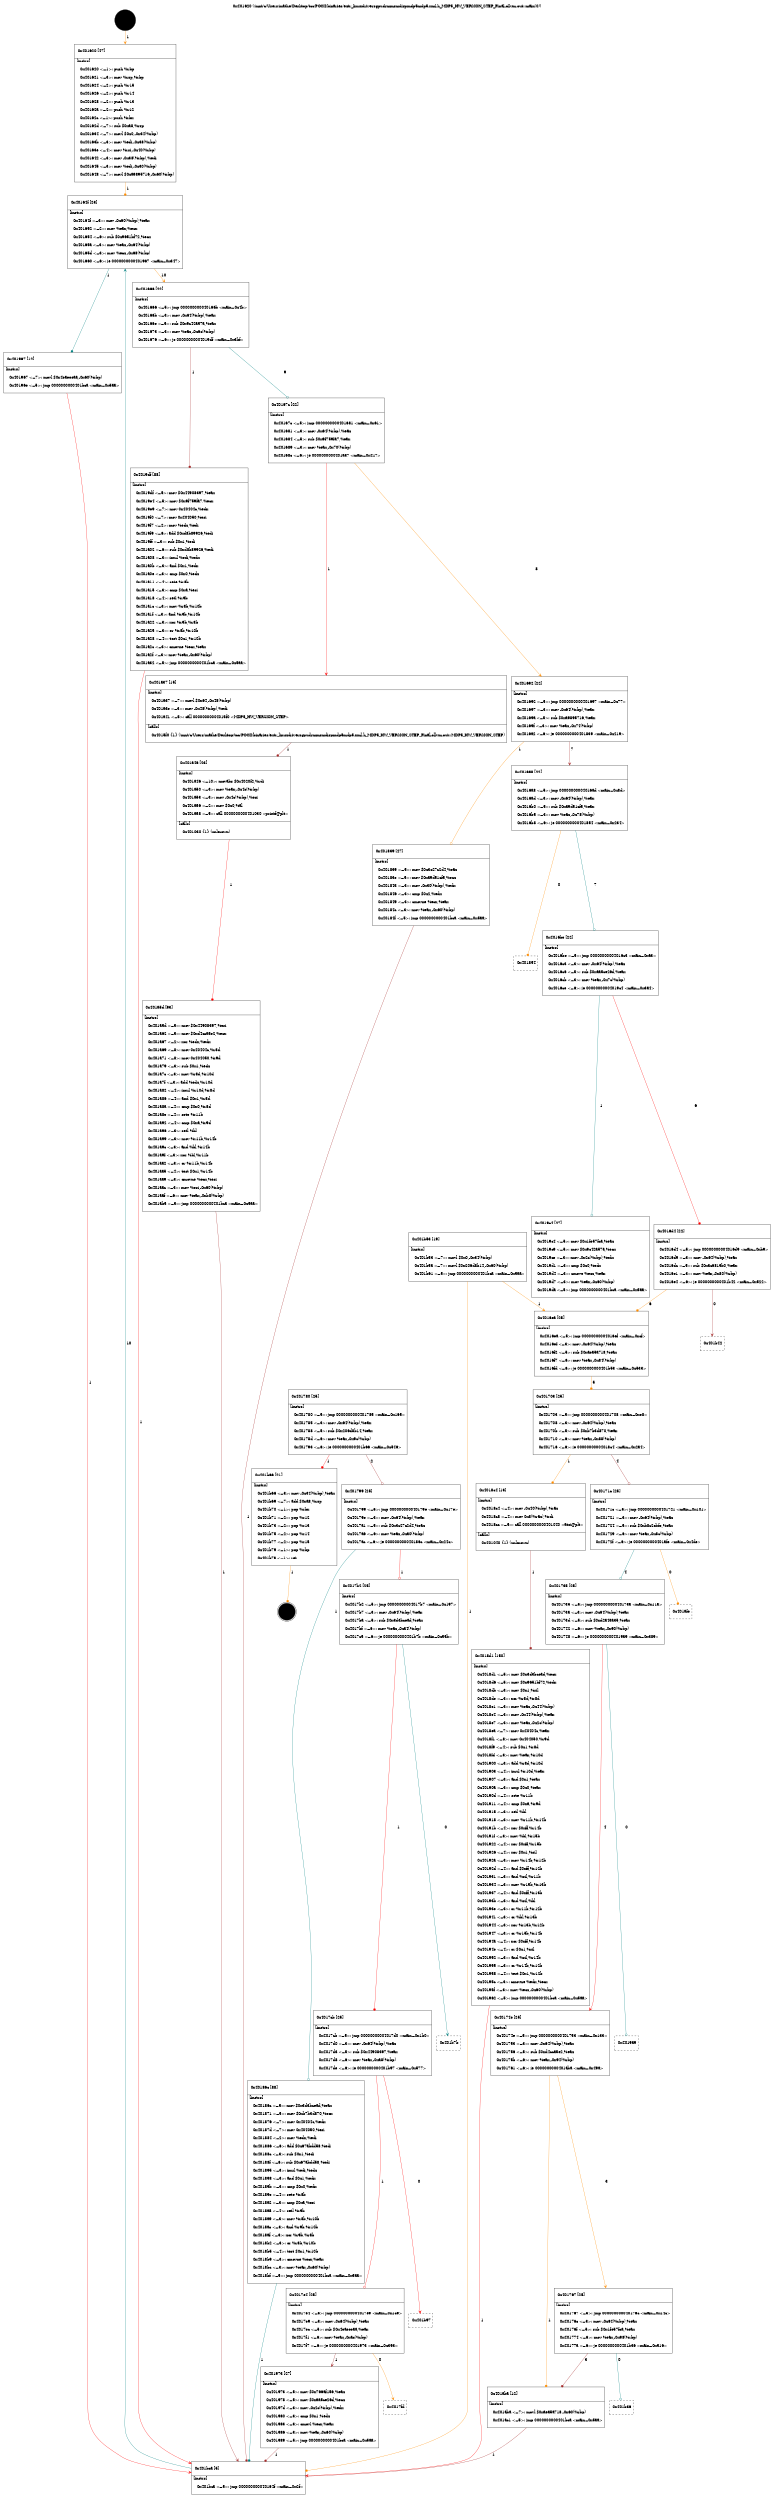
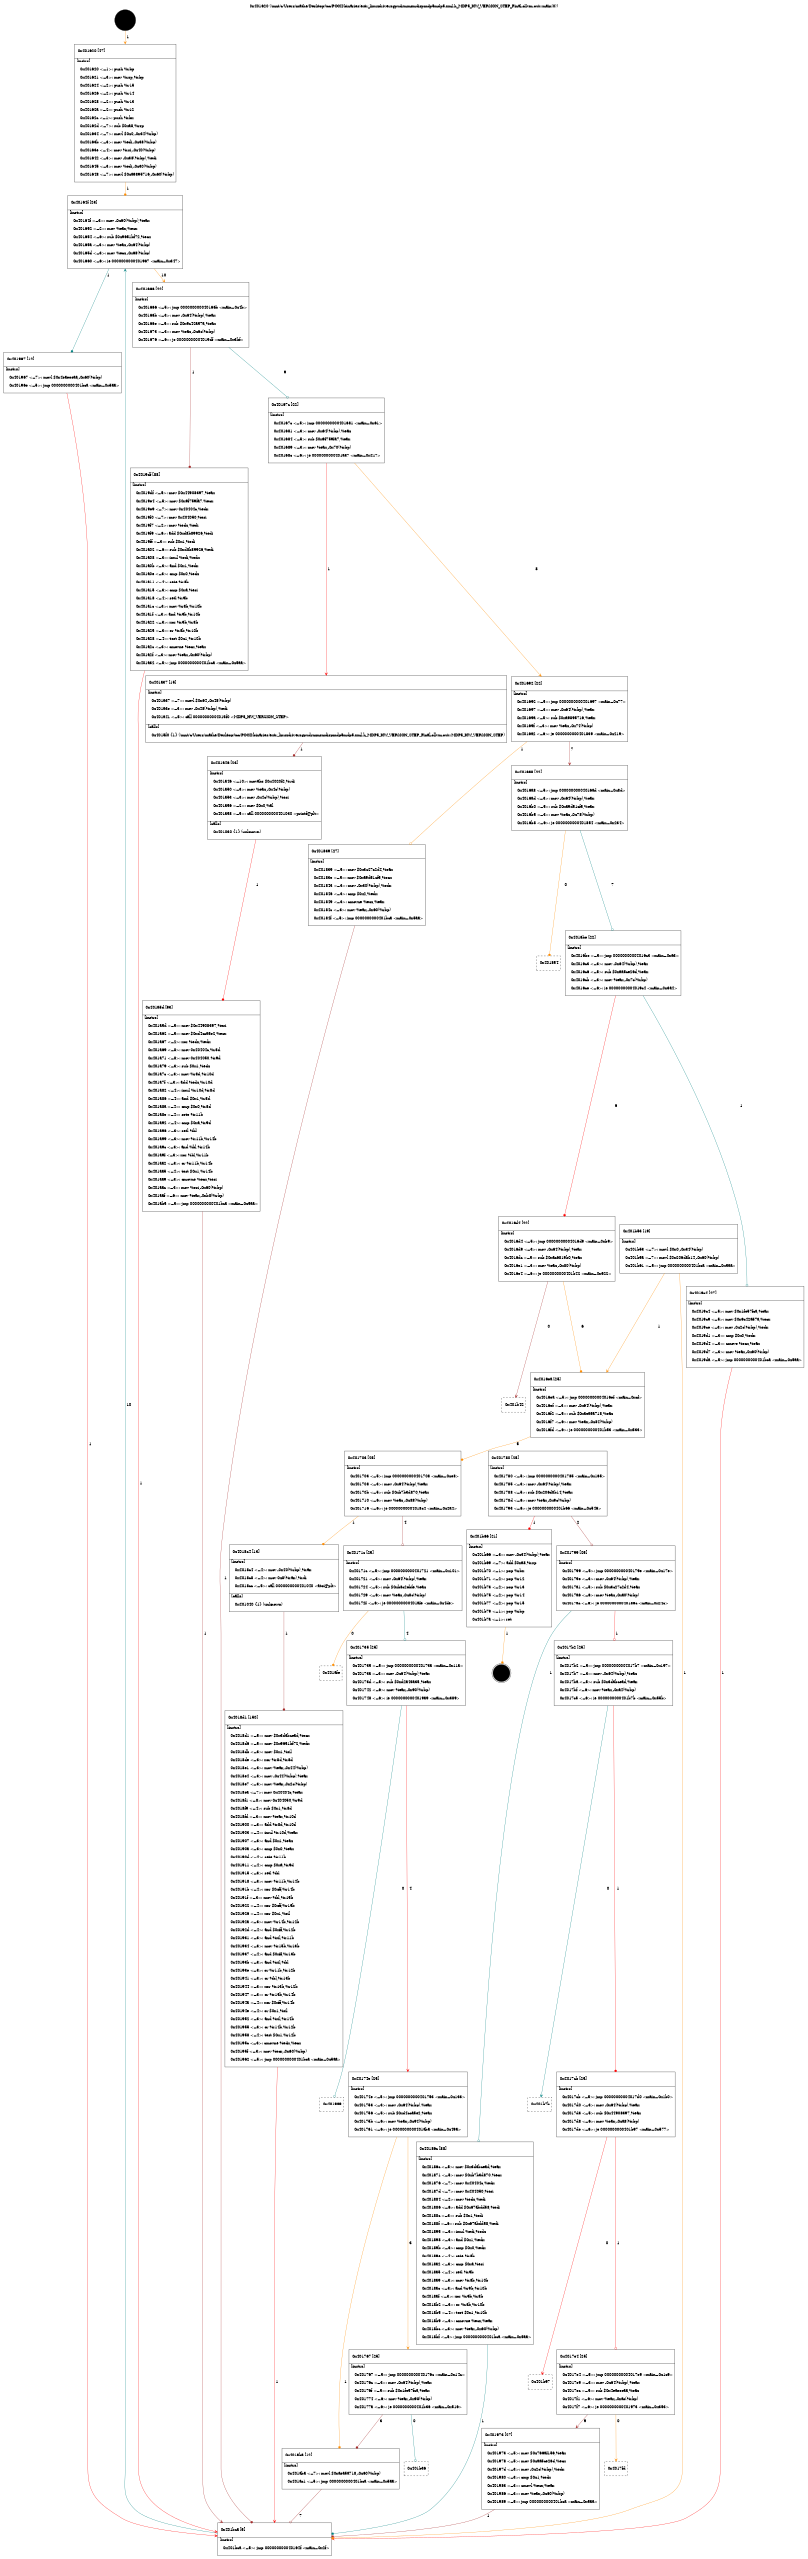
edge "0x4019c4 [27]" -> "0x401bca [5]": added, label "1"
edge "0x4017e4 [25]" -> "0x401973 [27]": label " 1" -> " 9"
edge "0x401aba [12]" -> "0x401bca [5]": label " 1" -> " 7"
